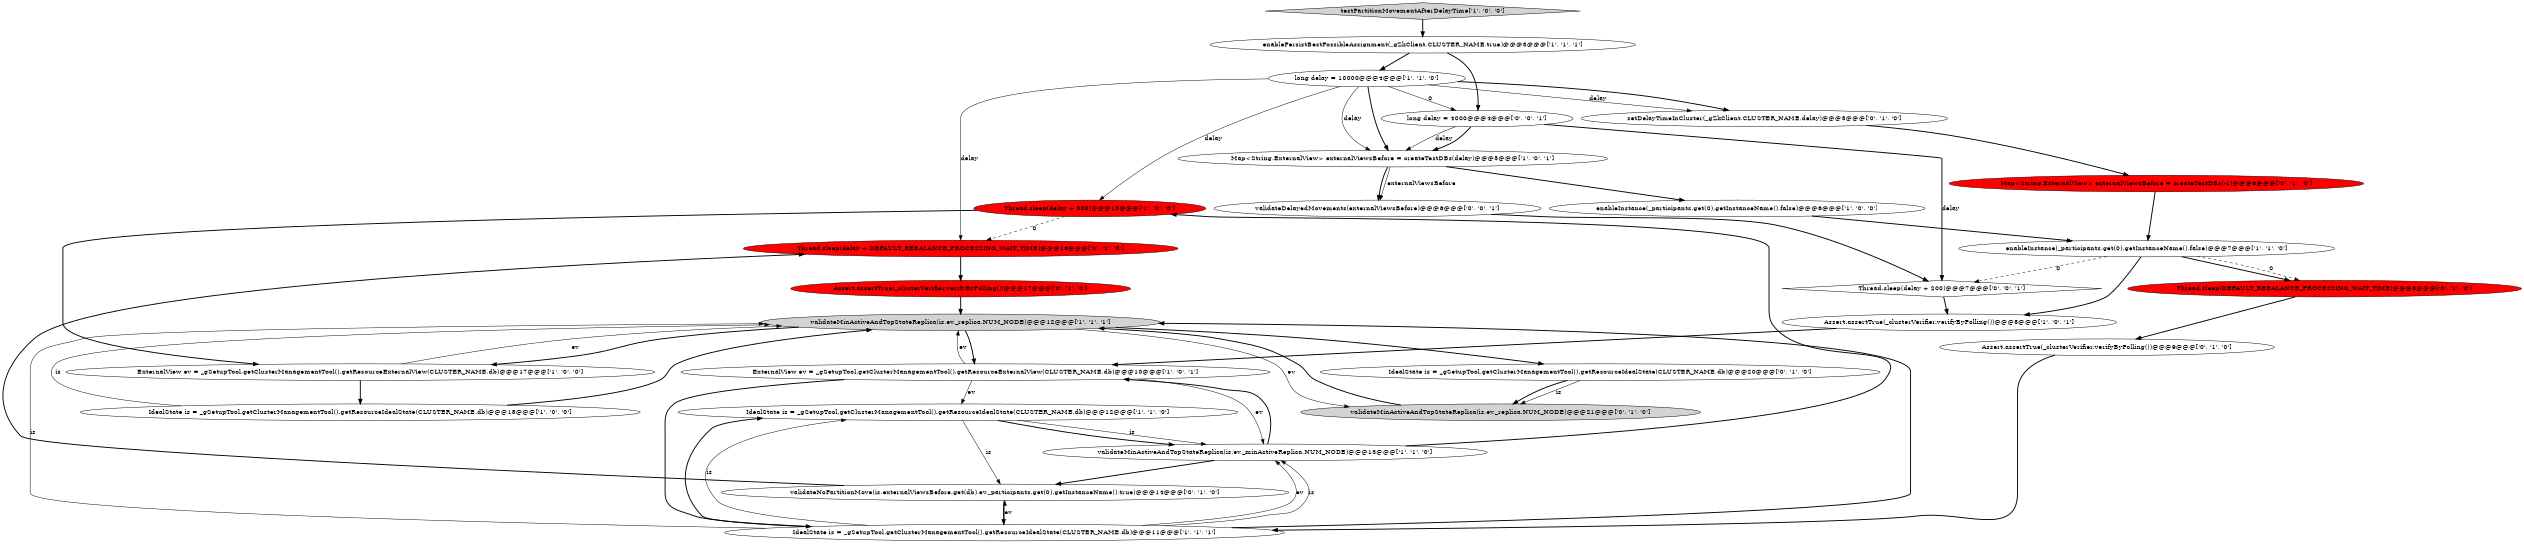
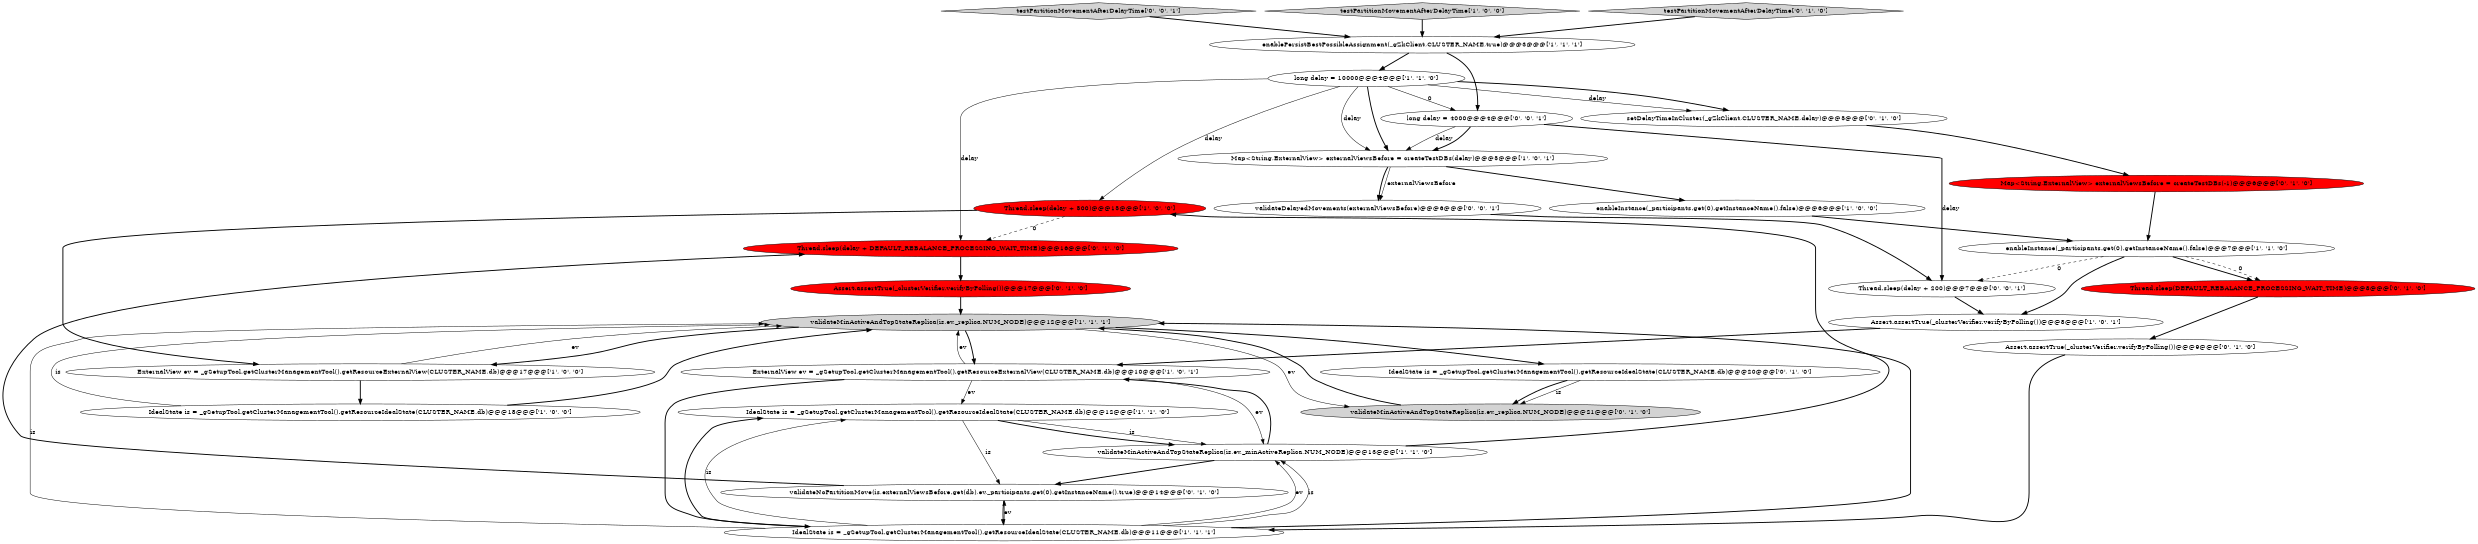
node "testPartitionMovementAfterDelayTime['0', '0', '1']": added
node "testPartitionMovementAfterDelayTime['0', '1', '0']": added
node "Thread.sleep(delay + 200)@@@7@@@['0', '0', '1']": shape diamond -> ellipse
